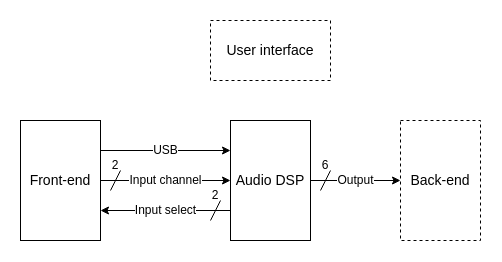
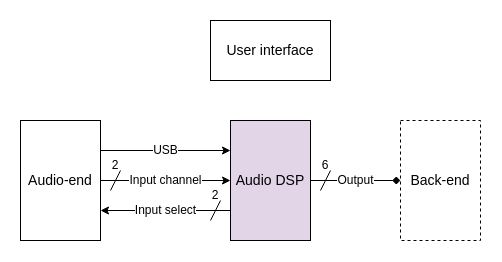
node "User interface": style dashed -> solid
node "Front-end": label "Front-end" -> "Audio-end"
node "Audio DSP": fillcolor #ffffff -> #e1d5e7
edge "Audio DSP" -> "Back-end": arrowhead classic -> diamond
